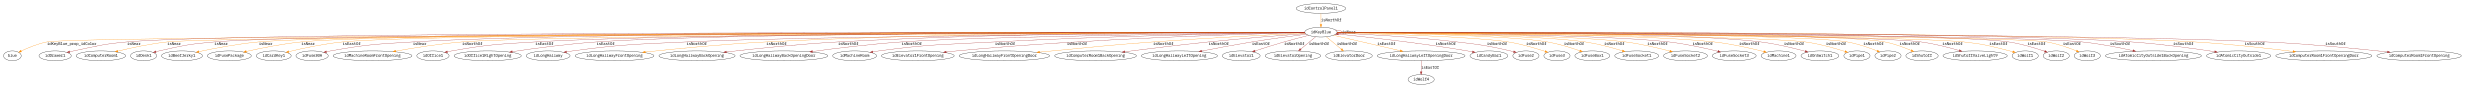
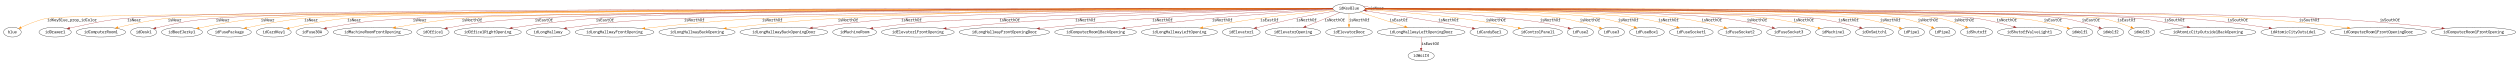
edge "idControlPanel1" -> "idKeyBlue": reversed
edge "idKeyBlue" -> "idLongHallwayBackOpening": color brown -> darkorange
edge "idKeyBlue" -> "idLongHallwayFrontOpeningDoor": color darkorange -> brown
edge "idKeyBlue" -> "idLongHallwayLeftOpening": color brown -> darkorange
edge "idKeyBlue" -> "idCardKey1": label "isEastOf" -> "isNear"
node "idShutoffValveLight9": label "idShutoffValveLight9" -> "idShutoffValveLight1"
